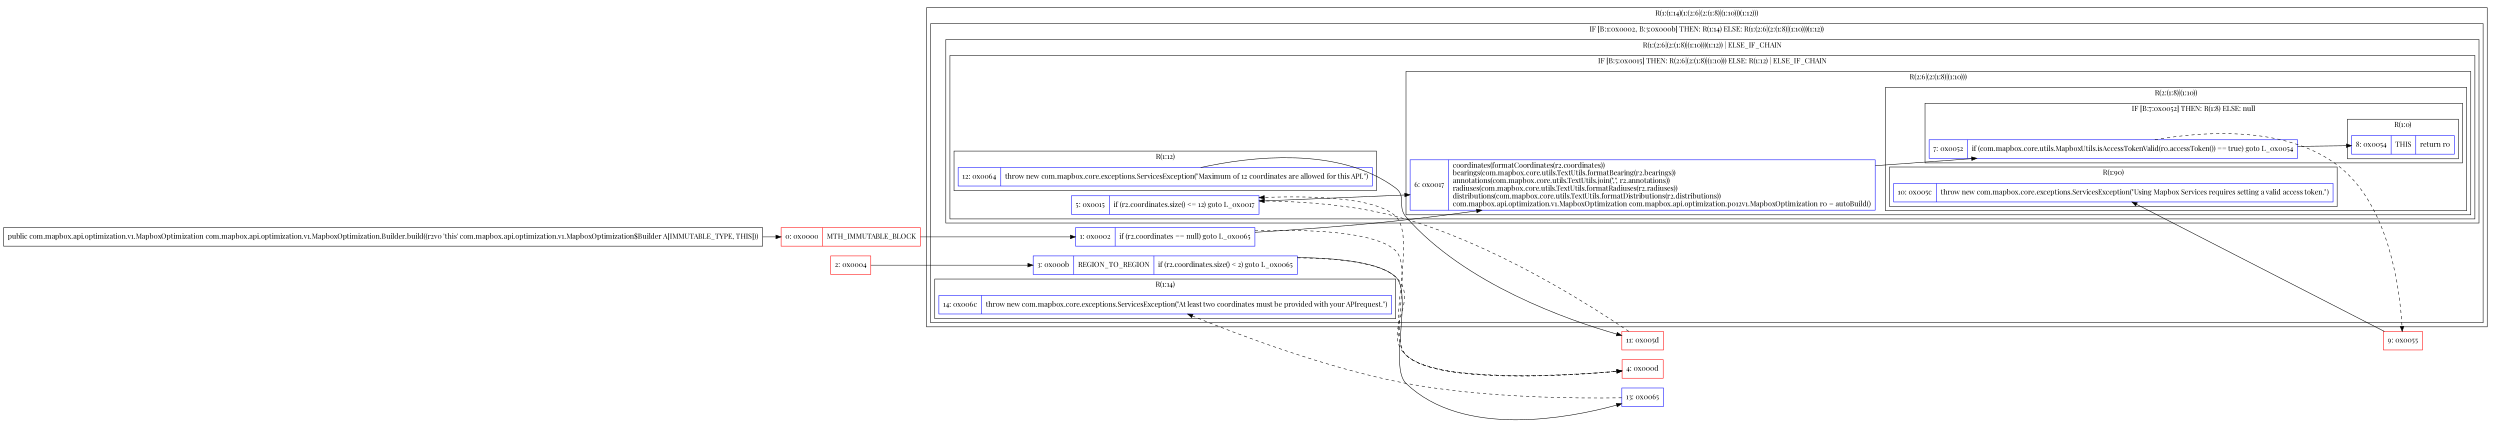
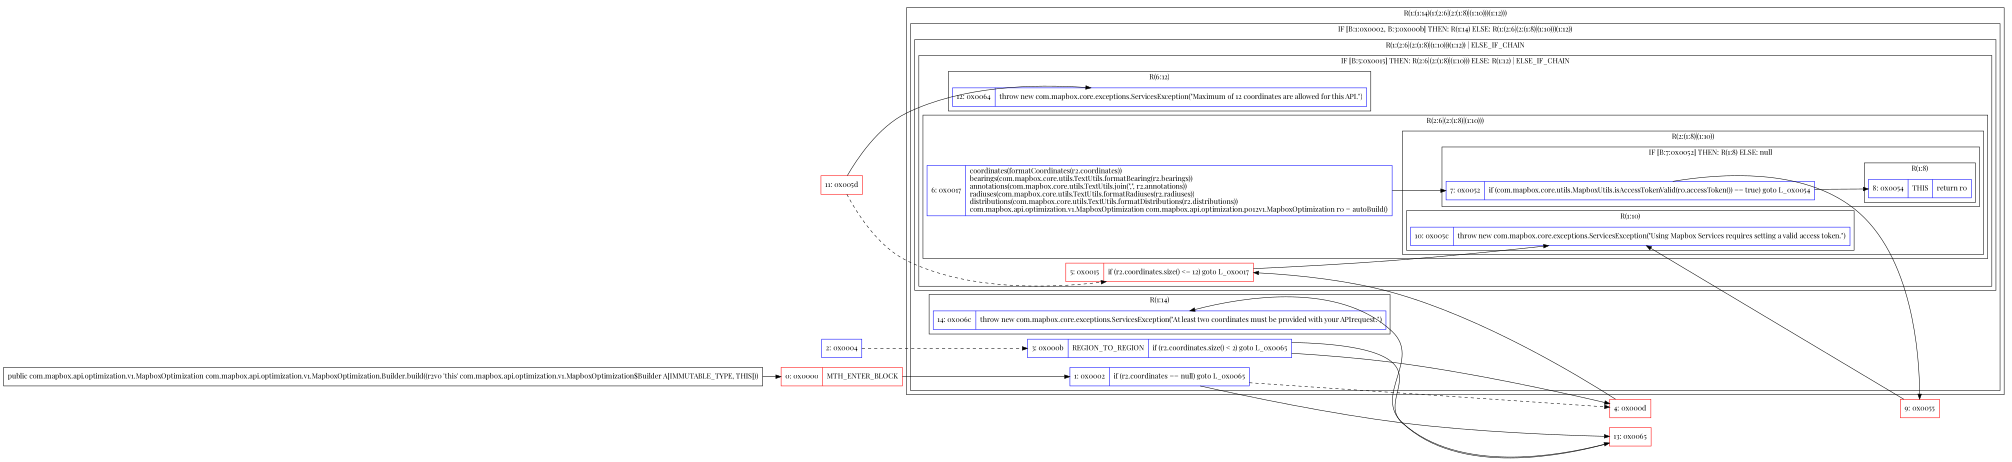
cluster "R(1:0)": label "R(1:0)" -> "R(1:8)"
cluster "R(1:12)": label "R(1:12)" -> "R(6:12)"
edge "7: 0x0052" -> "9: 0x0055": style dashed -> solid
cluster "R(1:90)": label "R(1:90)" -> "R(1:10)"
edge "5: 0x0015" -> "6: 0x0017": now "5: 0x0015" -> "10: 0x005c"
node "5: 0x0015": color blue -> red
edge "12: 0x0064" -> "11: 0x005d": reversed
edge "1: 0x0002" -> "6: 0x0017": now "1: 0x0002" -> "13: 0x0065"
node "0: 0x0000": text "MTH_IMMUTABLE_BLOCK" -> "MTH_ENTER_BLOCK"
edge "4: 0x000d" -> "5: 0x0015": style dashed -> solid
node "2: 0x0004": color red -> blue
edge "2: 0x0004" -> "3: 0x000b": style solid -> dashed
edge "3: 0x000b" -> "4: 0x000d": style dashed -> solid
edge "13: 0x0065" -> "14: 0x006c": style dashed -> solid
node "13: 0x0065": color blue -> red
